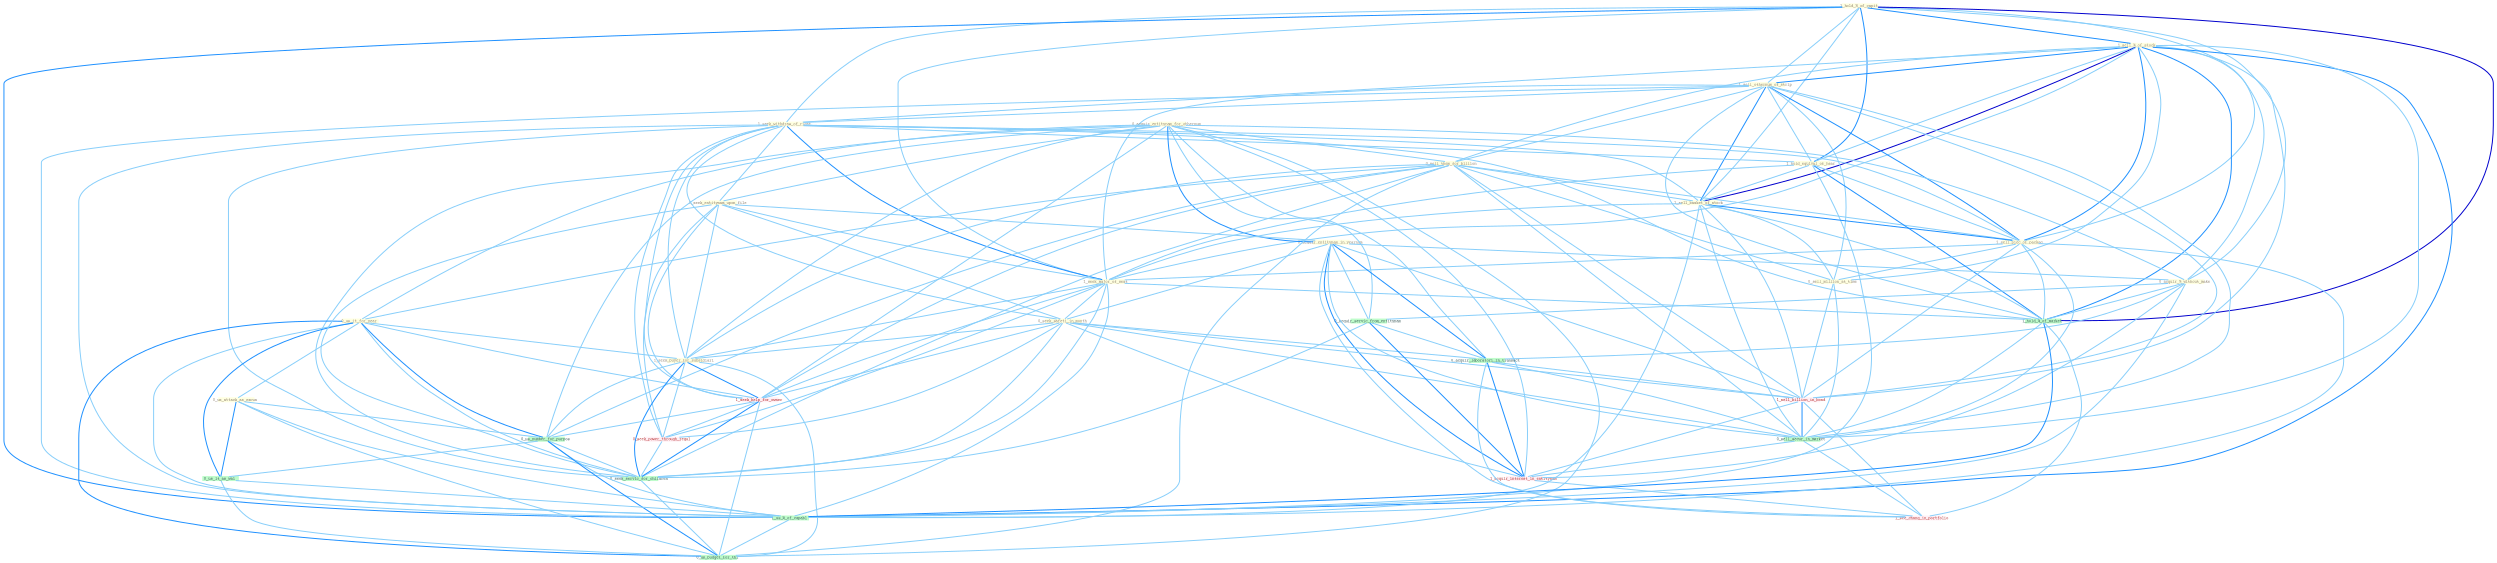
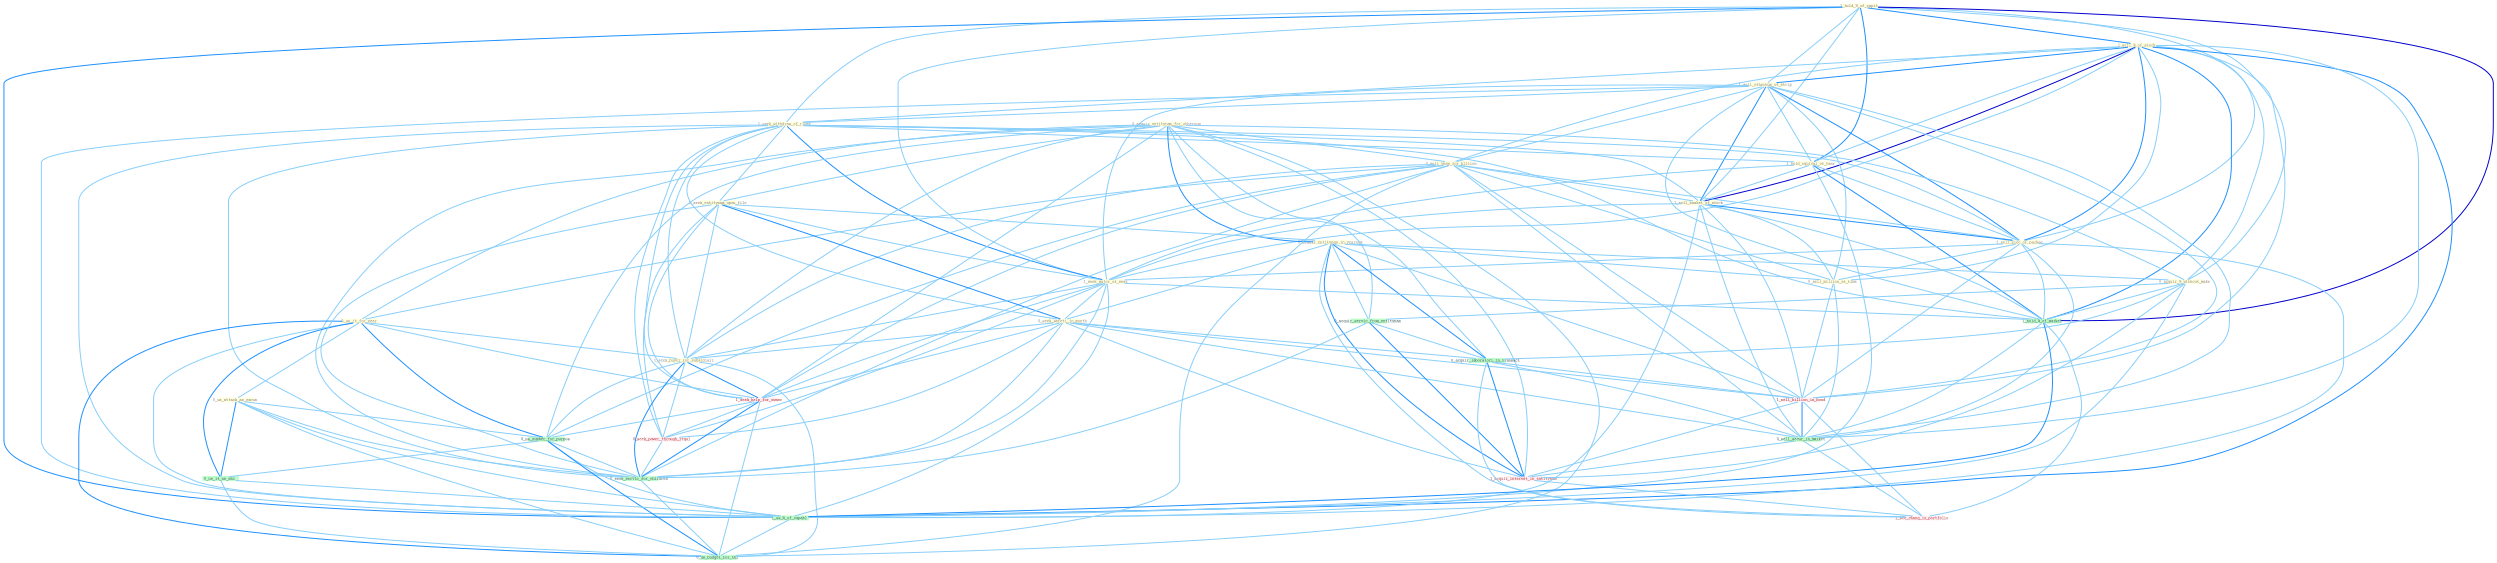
edge "0_seek_entitynam_upon_file" -- "0_seek_safeti_in_month": color #87cefa -> #1e90ff
edge "0_acquir_entitynam_in_yearnum" -- "0_sell_secur_in_market": now "0_acquir_entitynam_in_yearnum" -- "0_sell_million_at_time"
edge "0_us_it_for_year" -- "0_seek_servic_for_children": now "0_us_attack_as_excus" -- "0_seek_servic_for_children"
